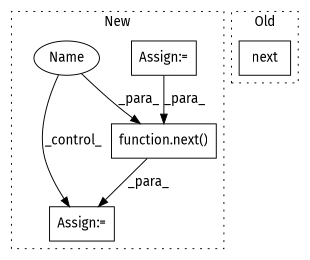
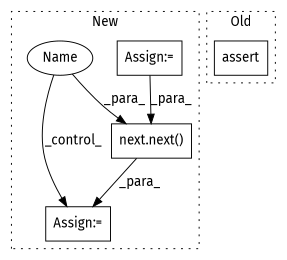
node "next": label "next" -> "assert"
node "function.next()": label "function.next()" -> "next.next()"
